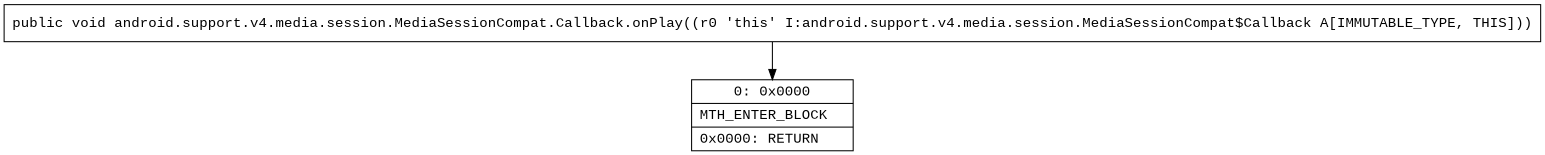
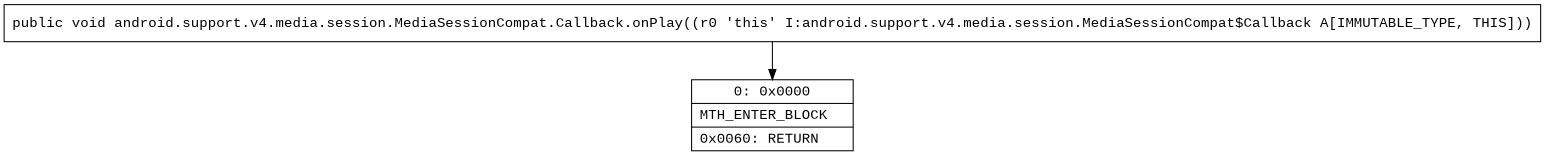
node "0: 0x0000": text "0x0000: RETURN" -> "0x0060: RETURN"
